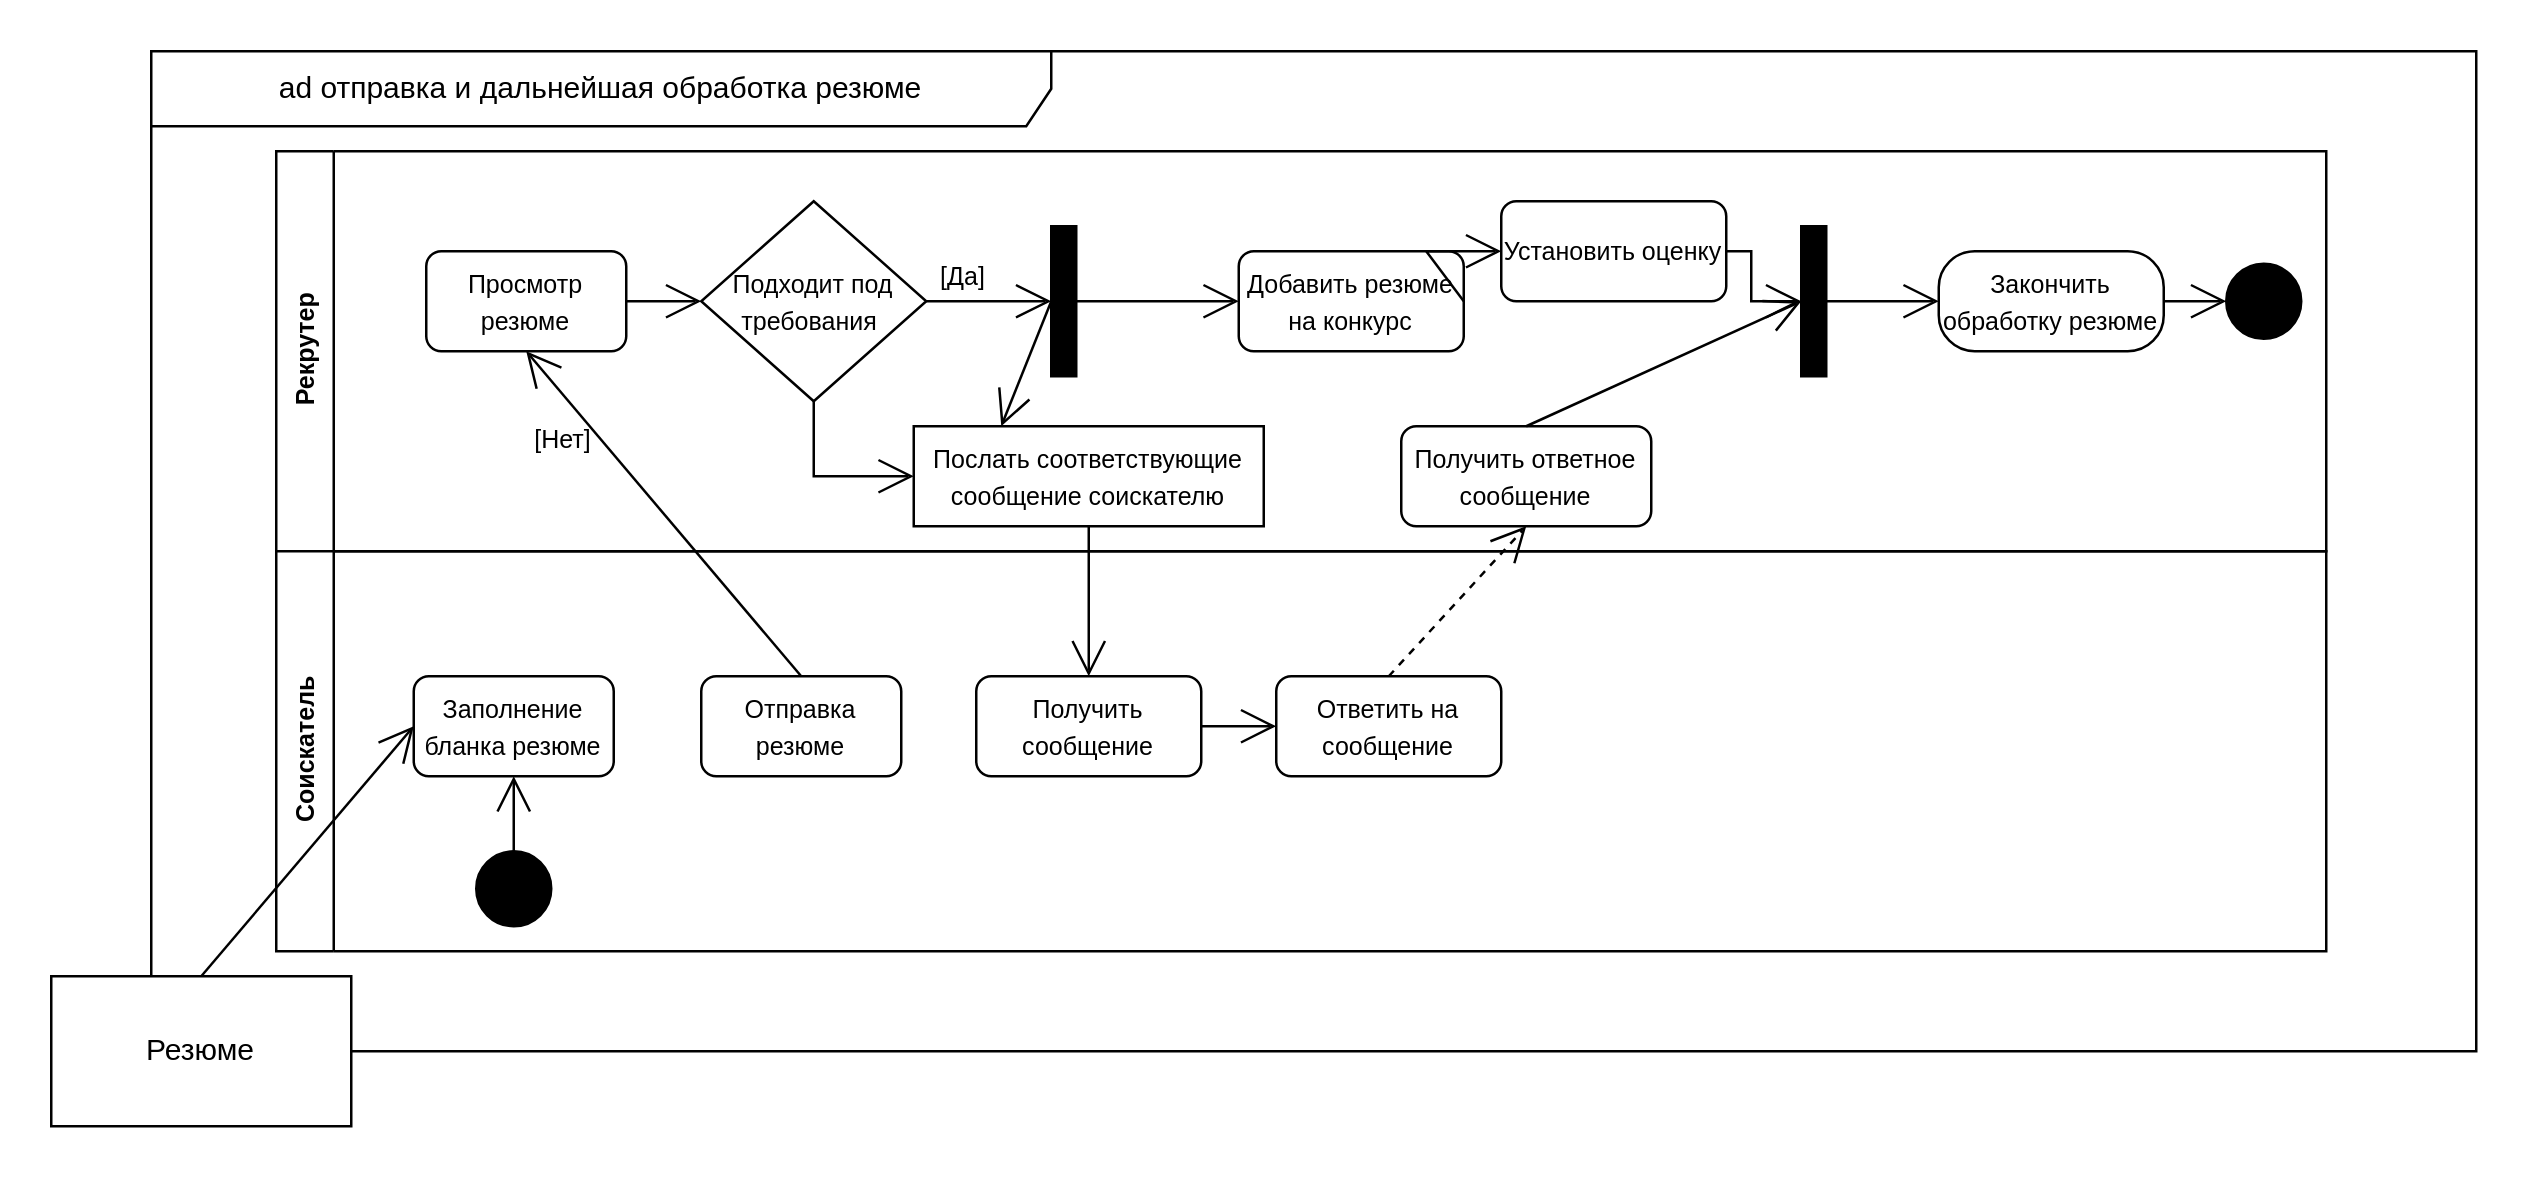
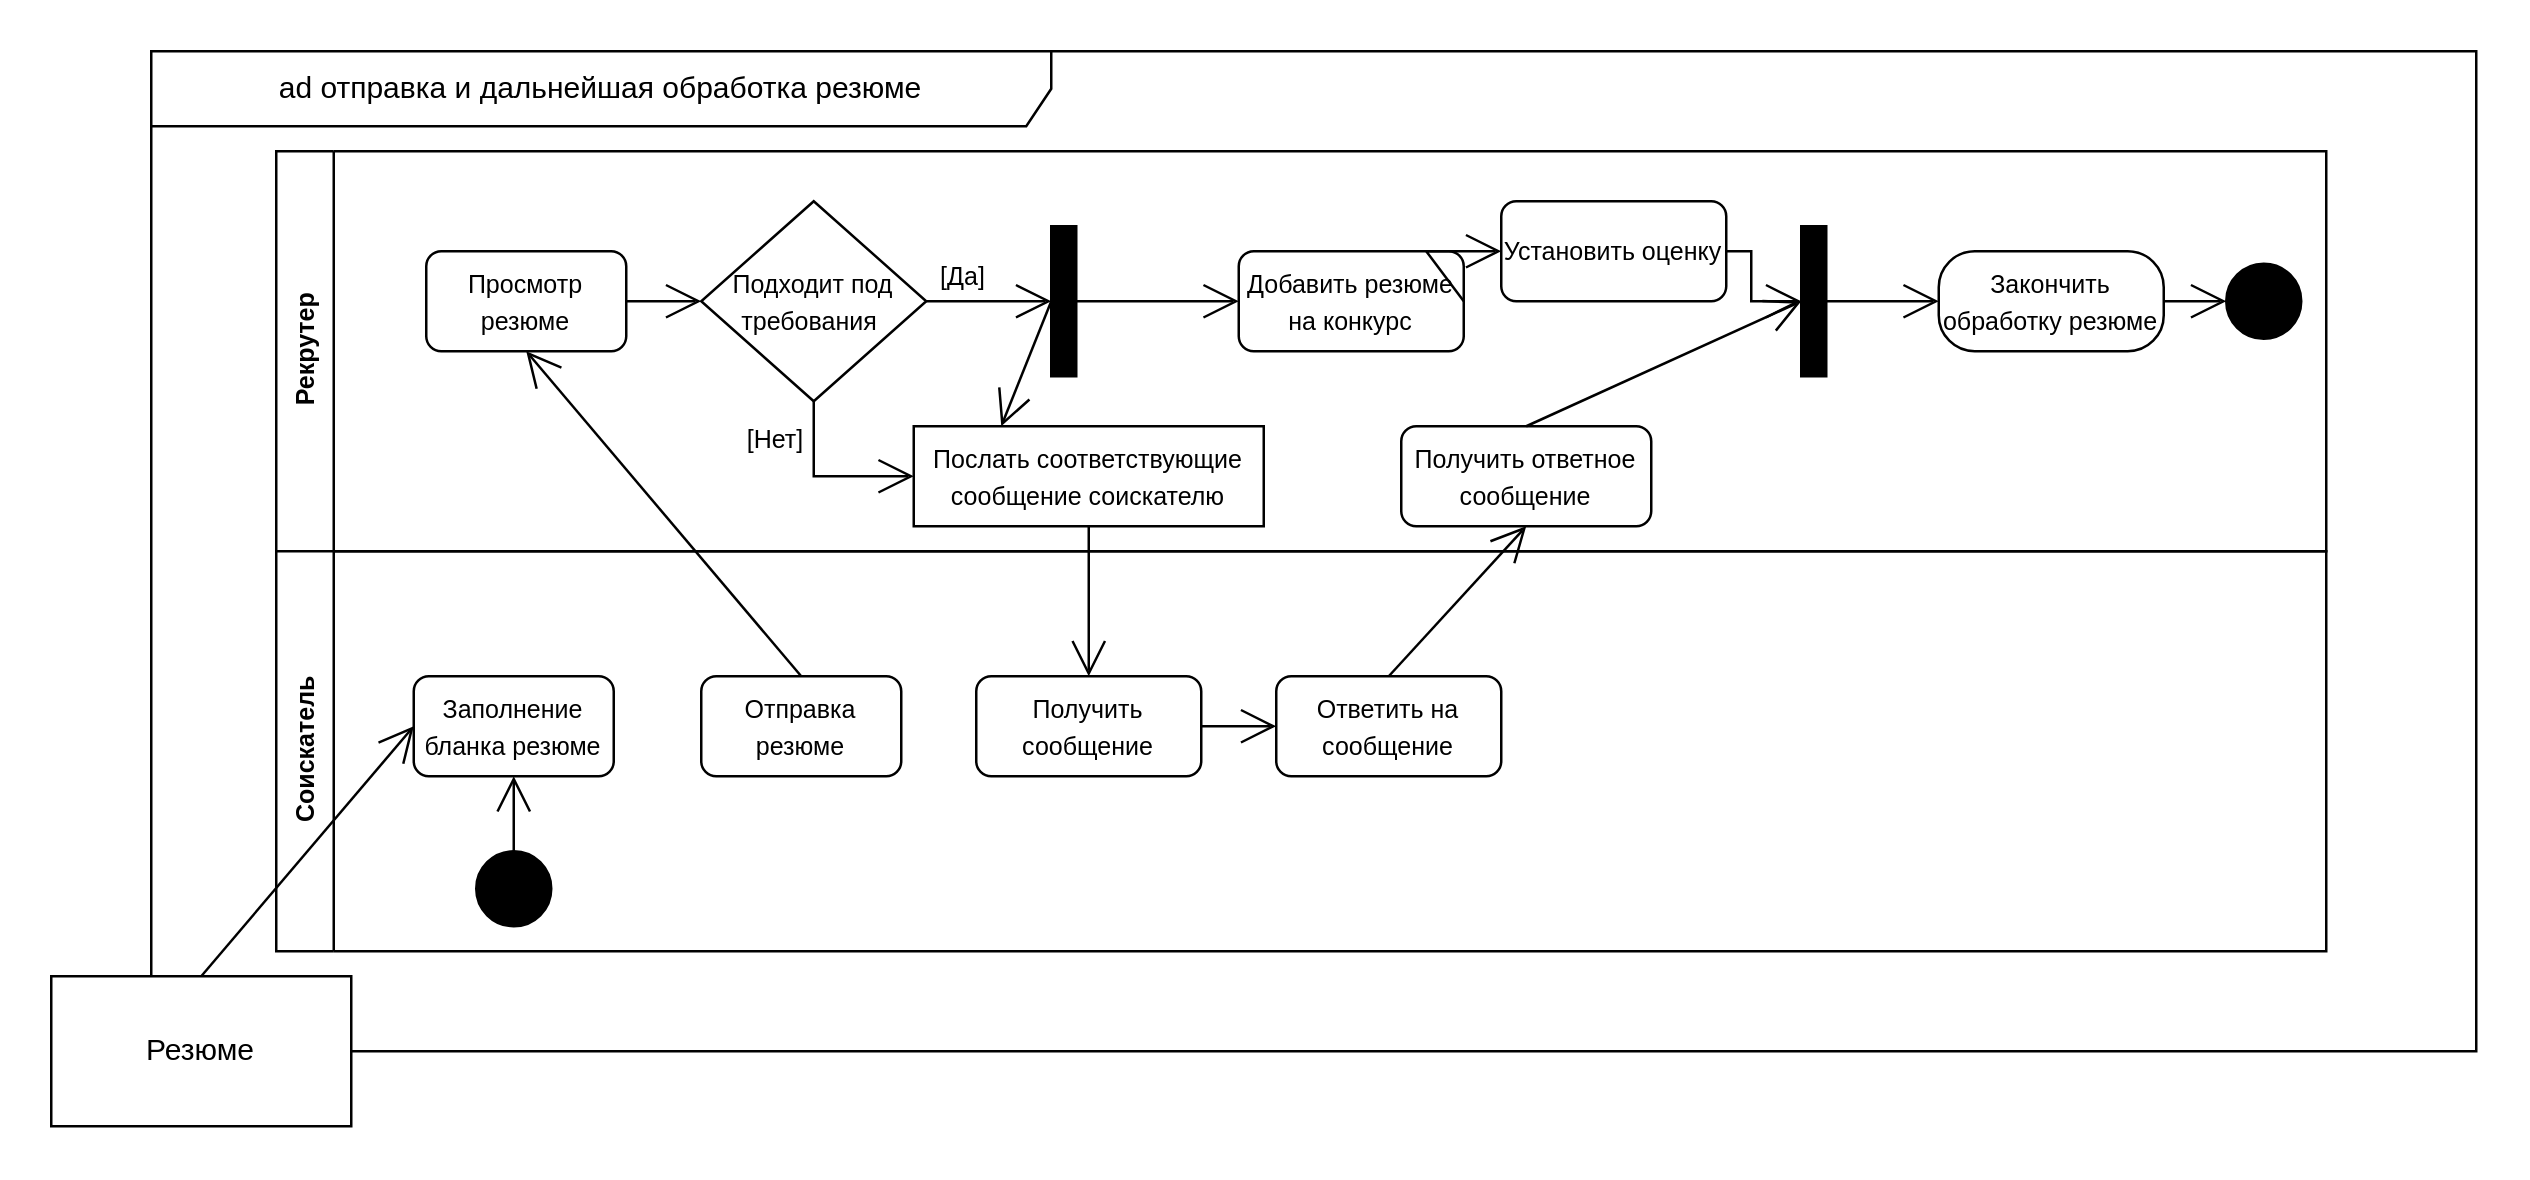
node "[Нет]": moved (564, 439) -> (776, 439)
edge "Ответить на сообщение" -> "Получить ответное сообщение": style dashed -> solid
